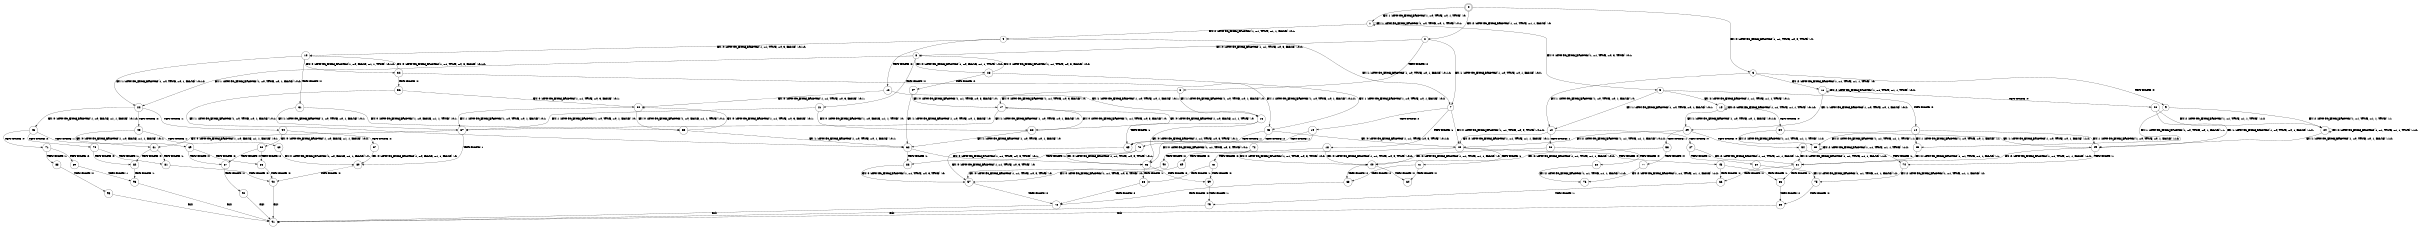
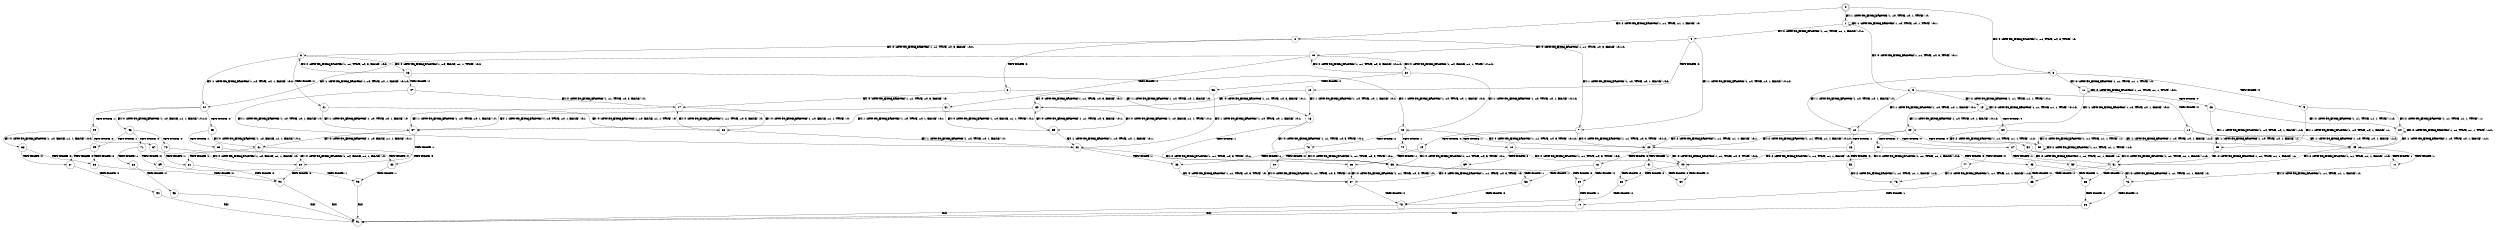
edge "48" -> "35": now "48" -> "72"
